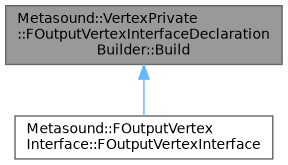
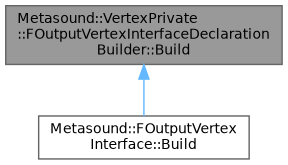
node "Metasound::FOutputVertex Interface::FOutputVertexInterface": label "Metasound::FOutputVertex Interface::FOutputVertexInterface" -> "Metasound::FOutputVertex Interface::Build"
